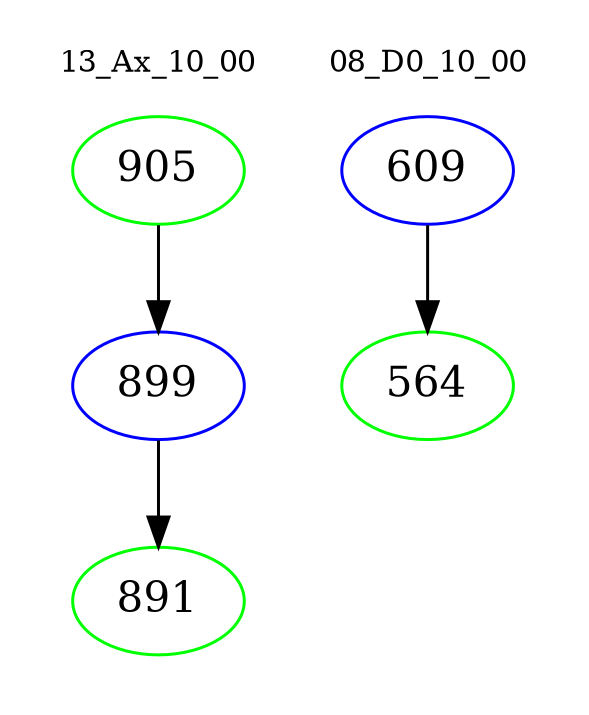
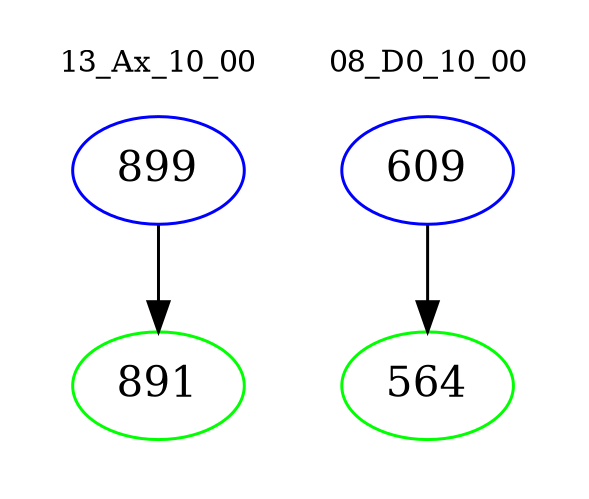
node "905": removed
